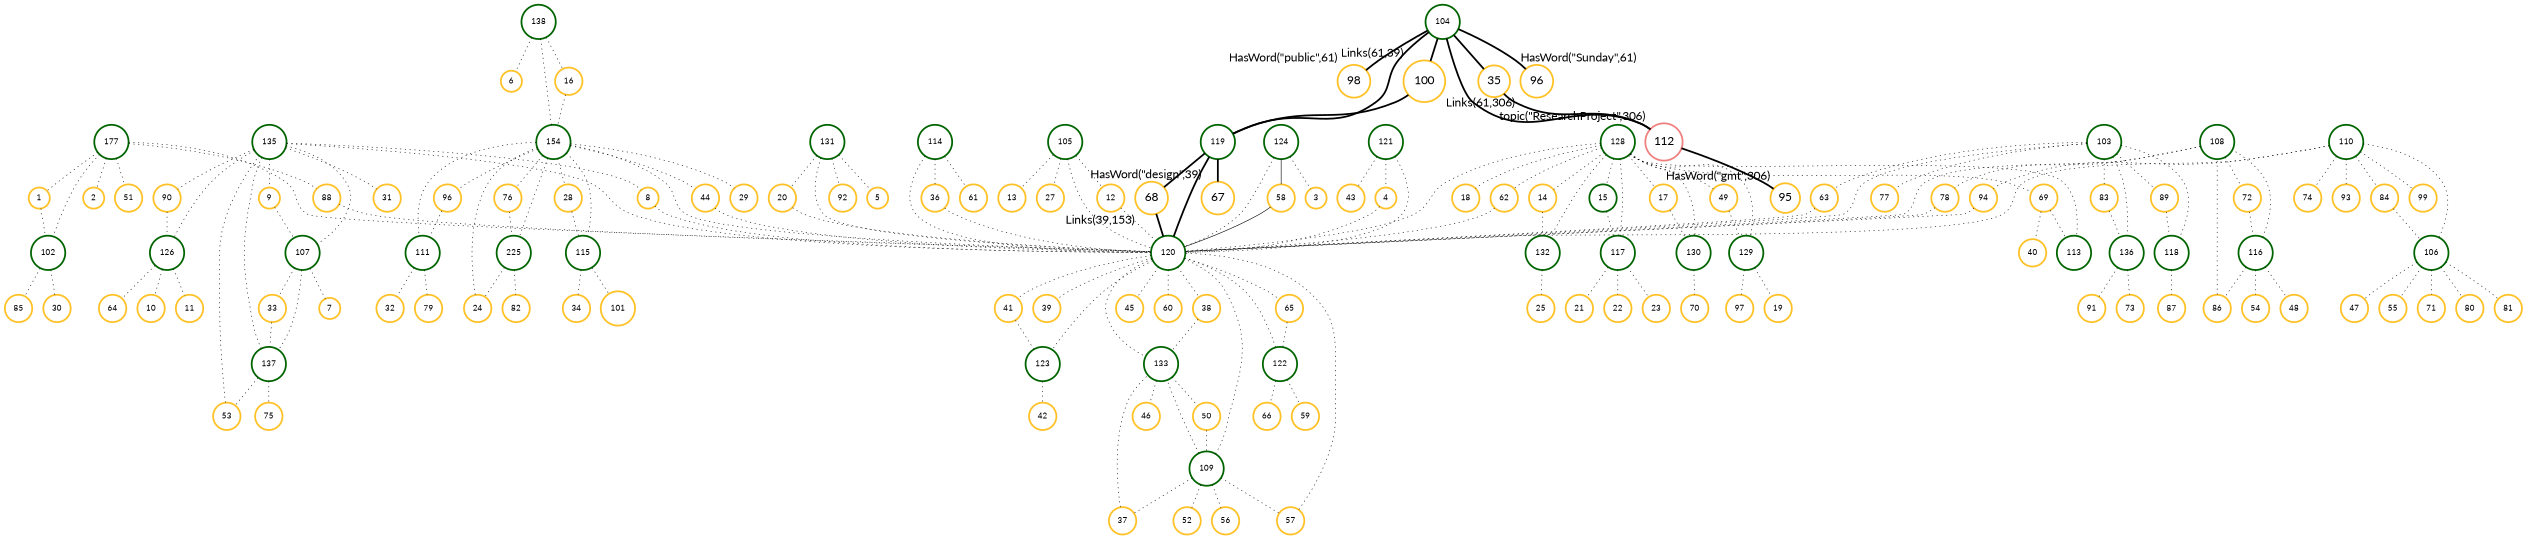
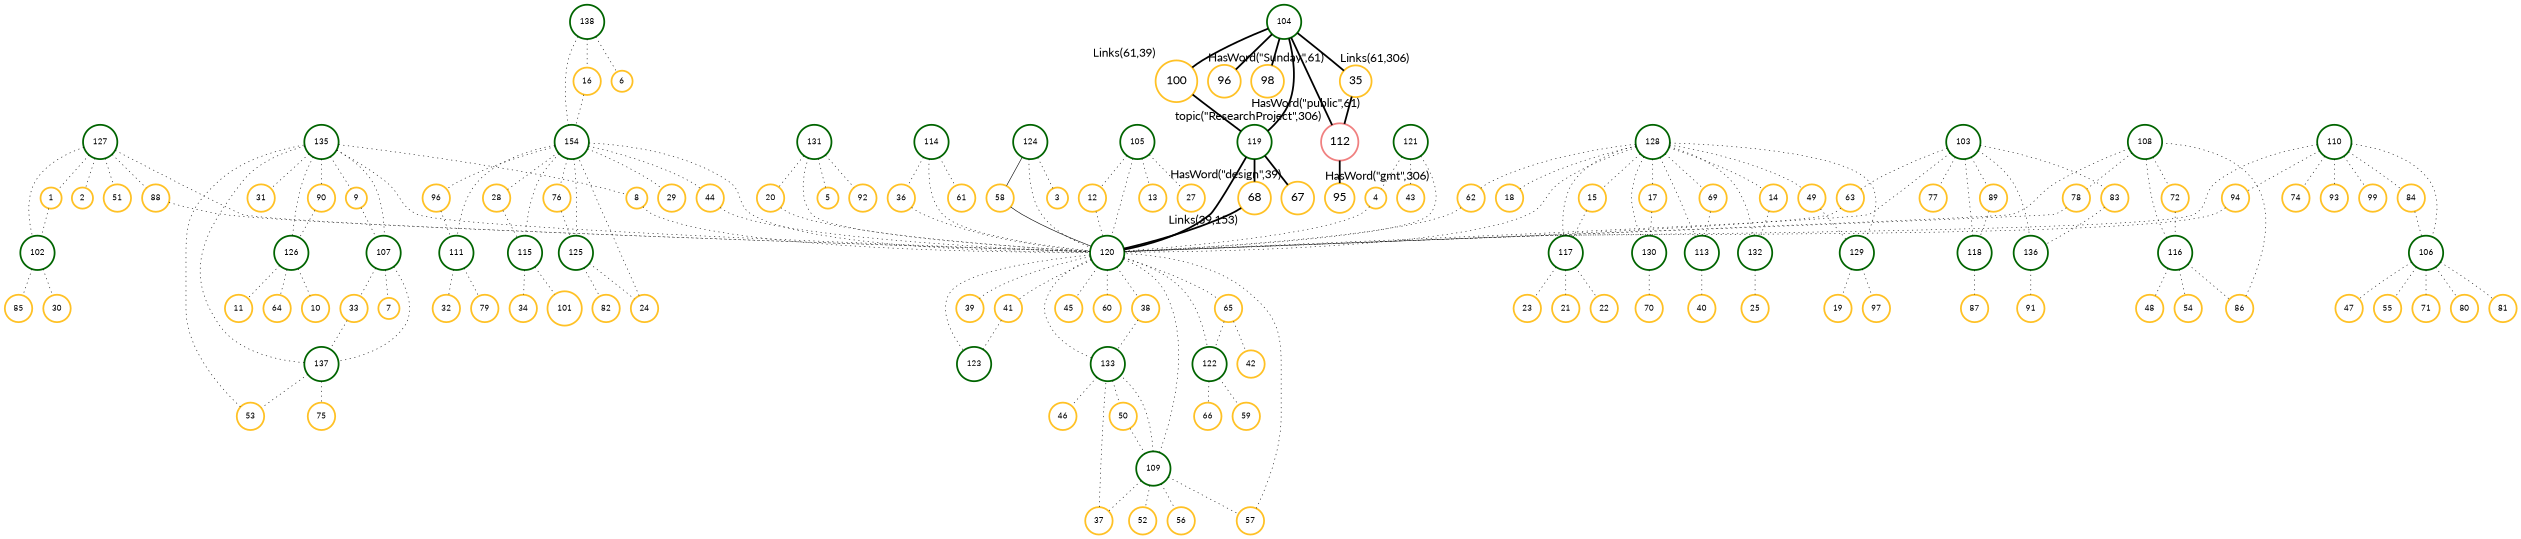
node "177": label "177" -> "127"
node "15": color darkgreen -> goldenrod1
edge "69" -- "40": now "113" -- "40"
node "225": label "225" -> "125"
node "73": removed
edge "123" -- "42": now "65" -- "42"
